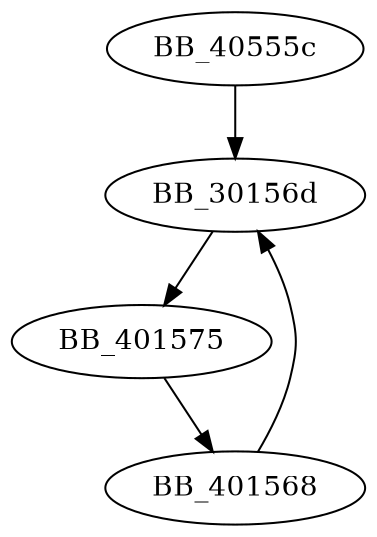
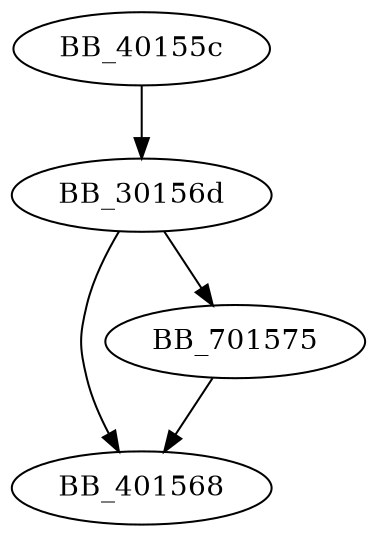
node "BB_40555c": label "BB_40555c" -> "BB_40155c"
node "BB_401575": label "BB_401575" -> "BB_701575"
edge "BB_401568" -> "BB_30156d": reversed
